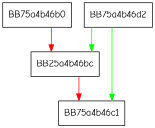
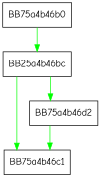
edge "BB75a4b46b0" -> "BB25a4b46bc": color red -> green
edge "BB75a4b46d2" -> "BB25a4b46bc": reversed
edge "BB25a4b46bc" -> "BB75a4b46c1": color red -> green
